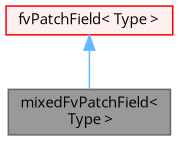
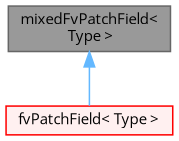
edge "mixedFvPatchField< Type >" -> "fvPatchField< Type >": reversed
